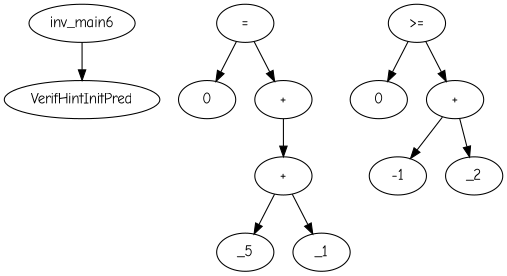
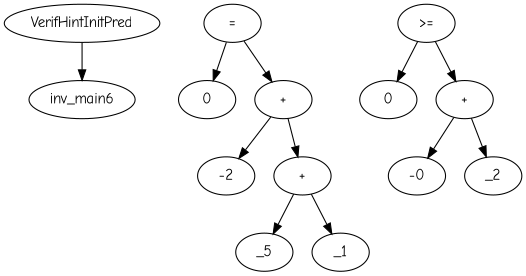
edge "inv_main6" -> "VerifHintInitPred": reversed
node "-2": added
node "-1": label "-1" -> "-0"
